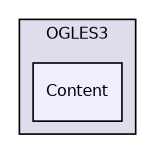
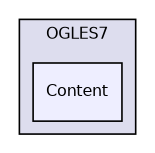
cluster "OGLES3": label "OGLES3" -> "OGLES7"
